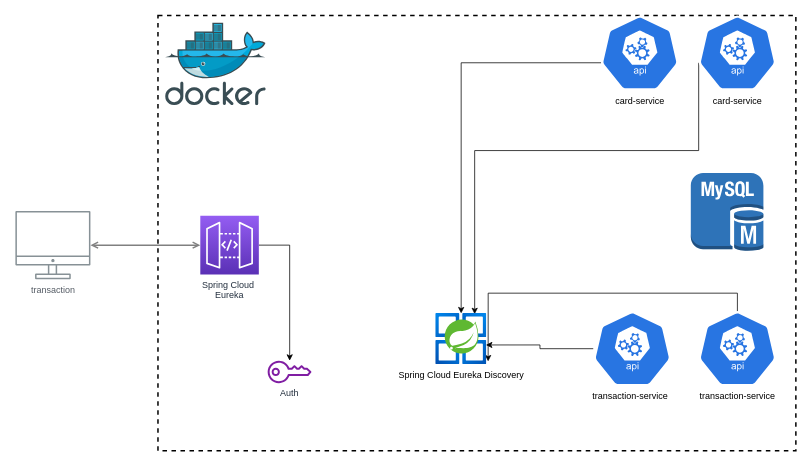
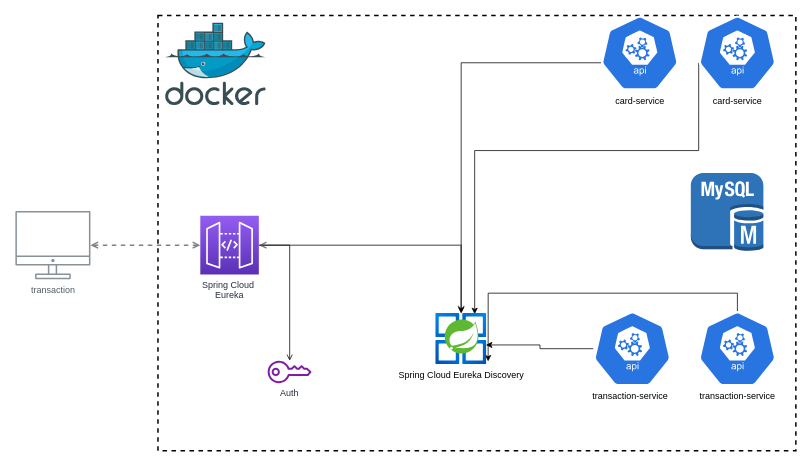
edge "transaction" -- "Spring Cloud Eureka": style solid -> dashed
edge "Spring Cloud Eureka" -- "Spring Cloud Eureka Discovery": added
edge "Spring Cloud Eureka" -> "Auth": arrowhead classic -> open
